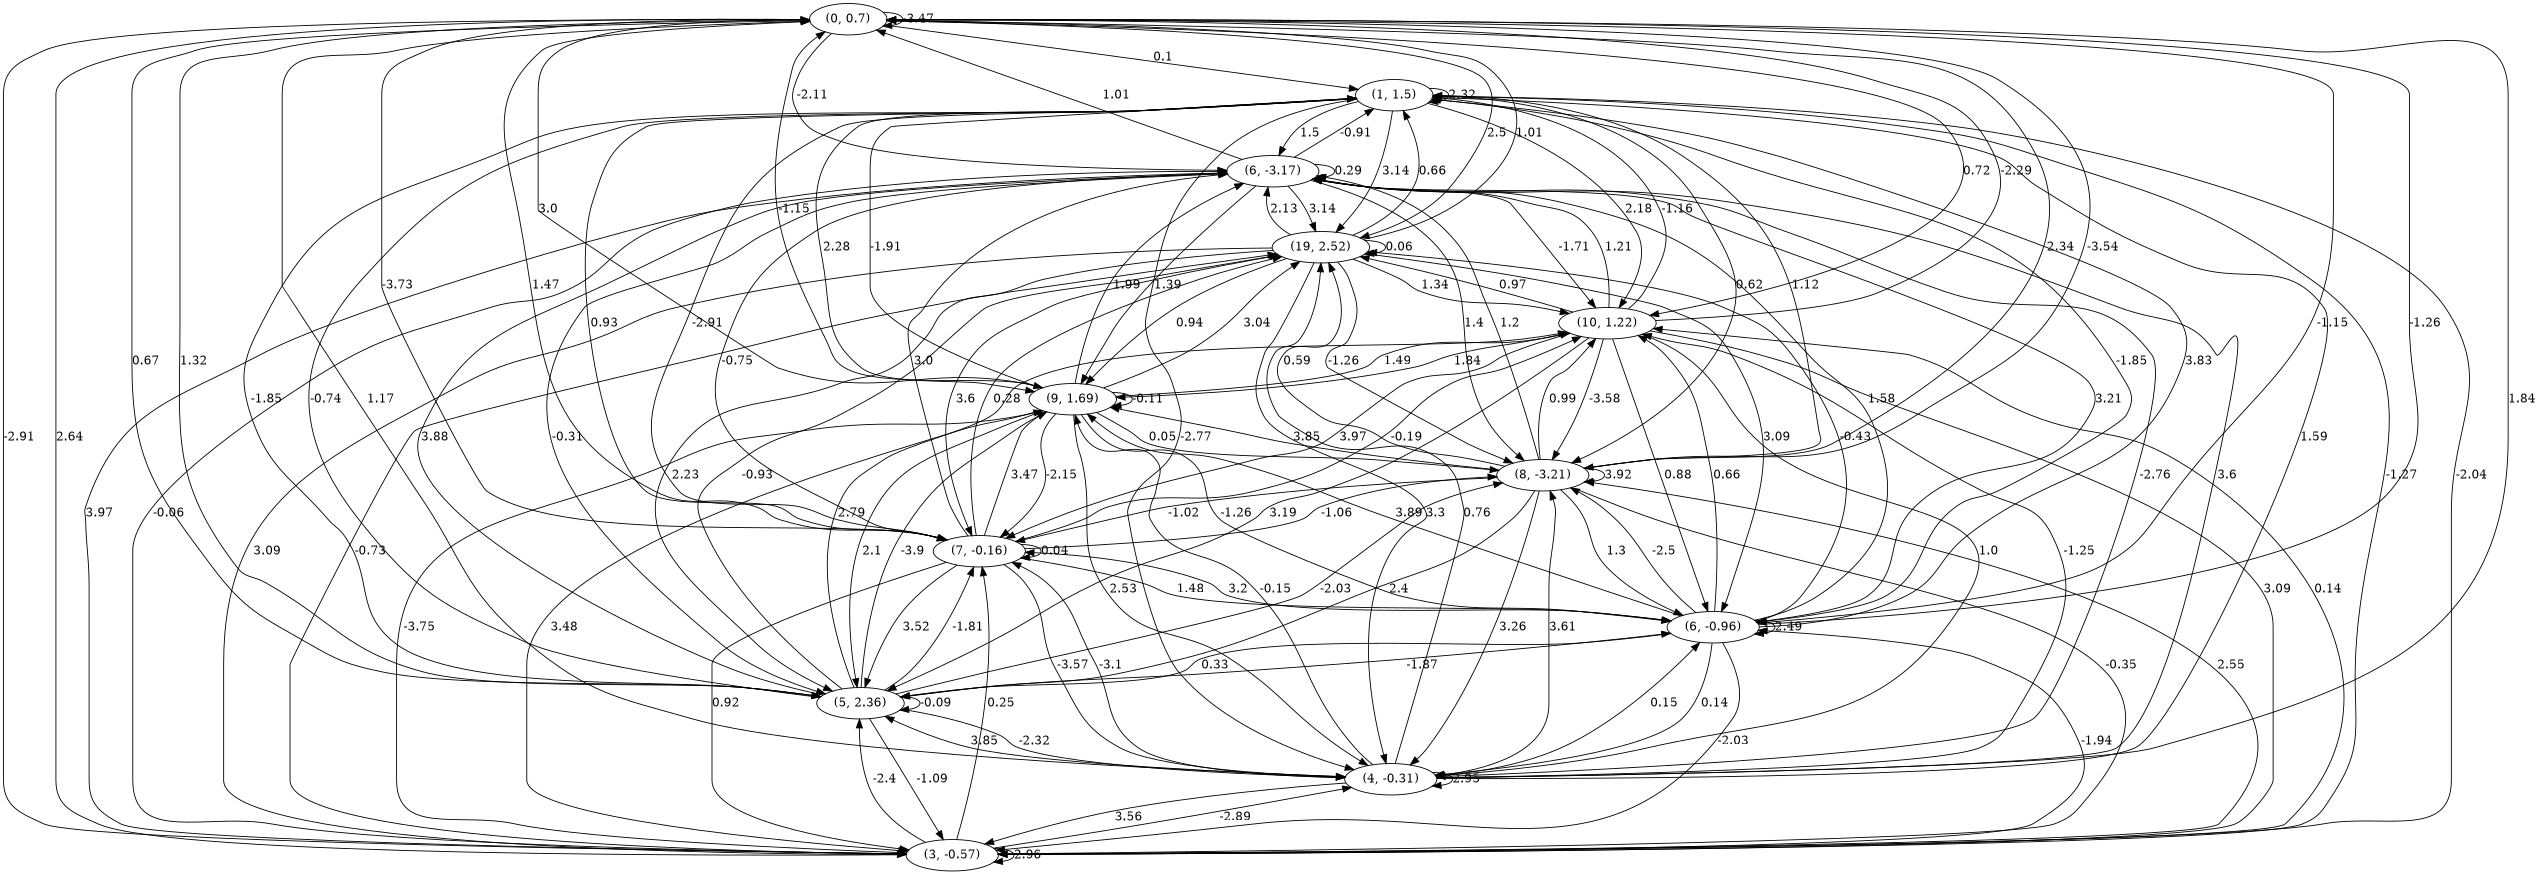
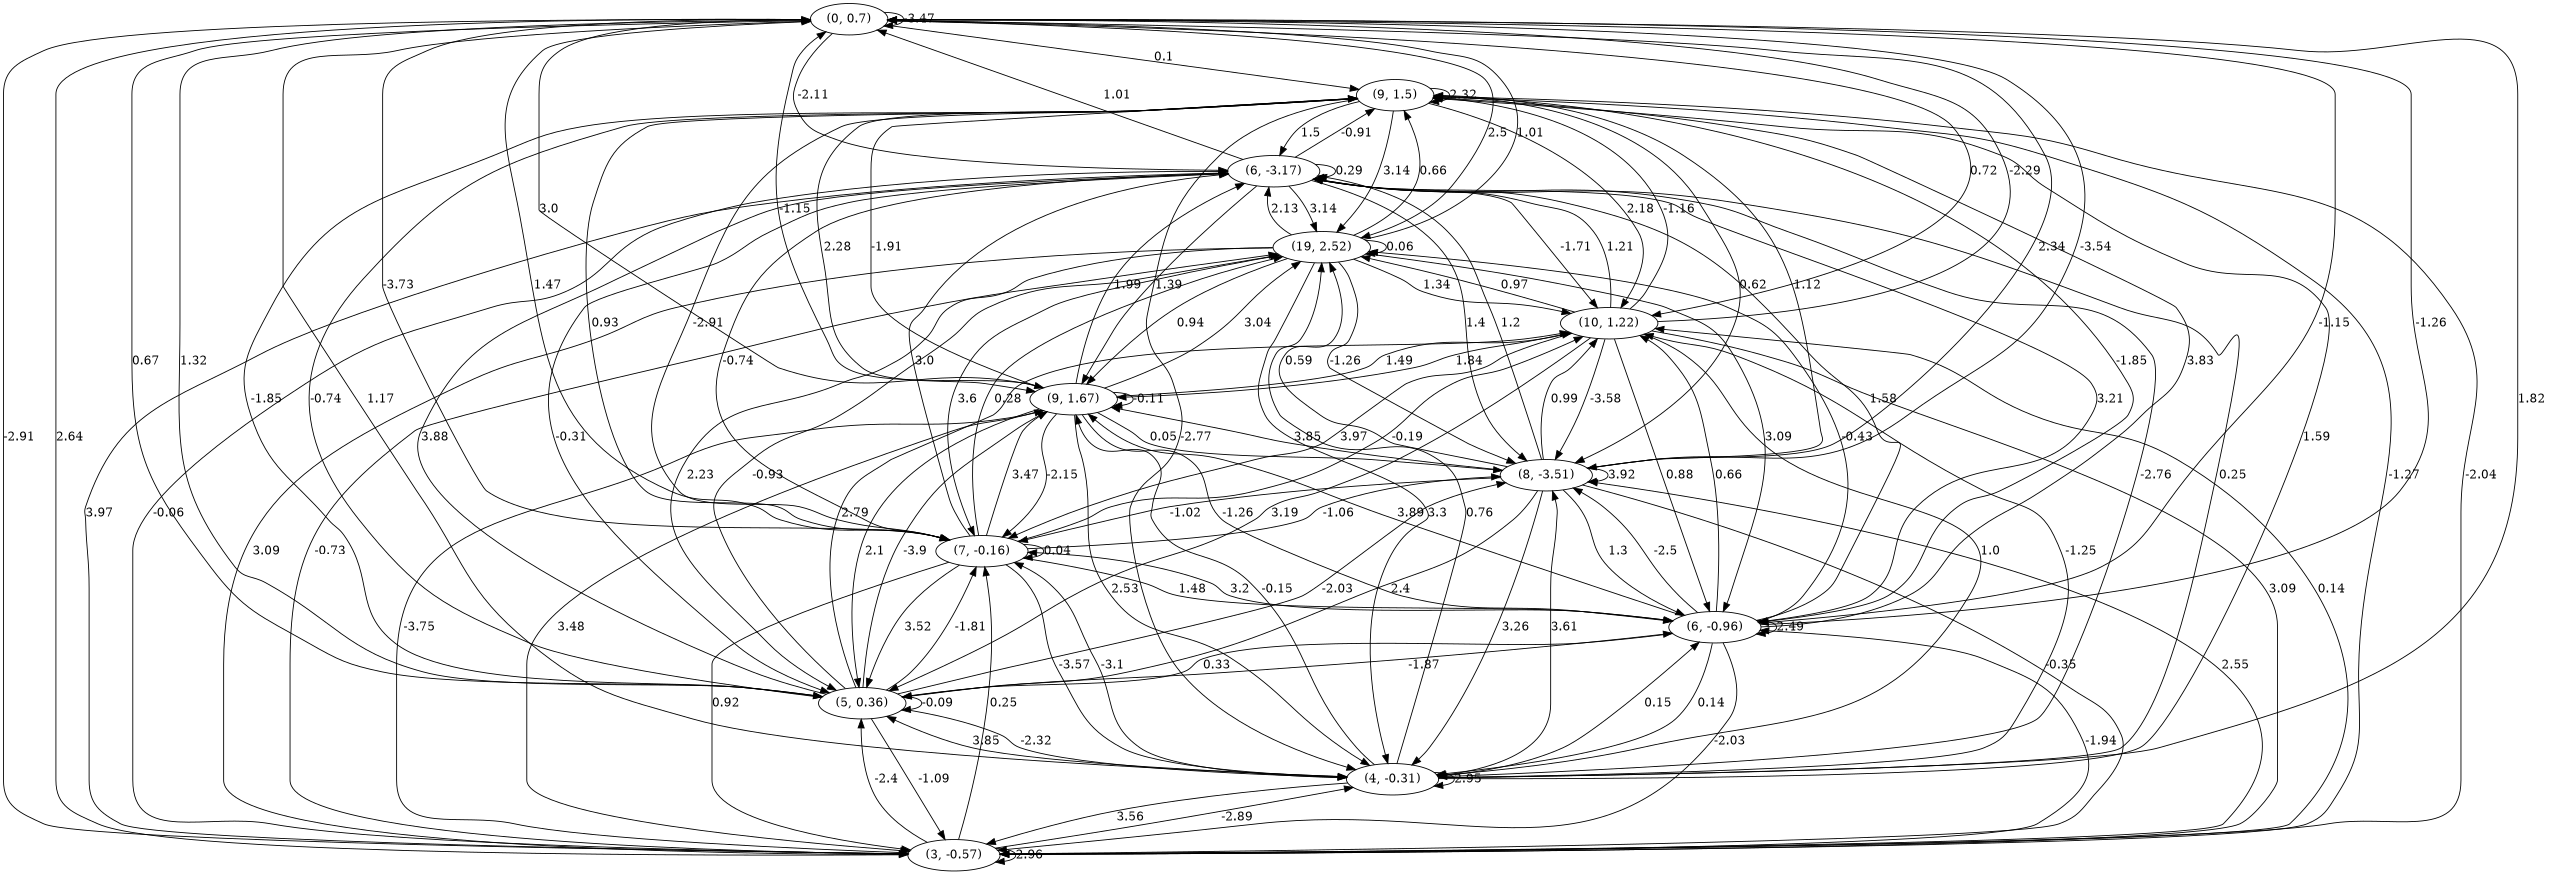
node "(1, 1.5)": label "(1, 1.5)" -> "(9, 1.5)"
edge "(6, -3.17)" -> "(7, -0.16)": label "-0.75" -> "-0.74"
node "(9, 1.69)": label "(9, 1.69)" -> "(9, 1.67)"
edge "(4, -0.31)" -> "(0, 0.7)": label "1.84" -> "1.82"
node "(8, -3.21)": label "(8, -3.21)" -> "(8, -3.51)"
edge "(4, -0.31)" -> "(6, -3.17)": label "3.6" -> "0.25"
node "(5, 2.36)": label "(5, 2.36)" -> "(5, 0.36)"
